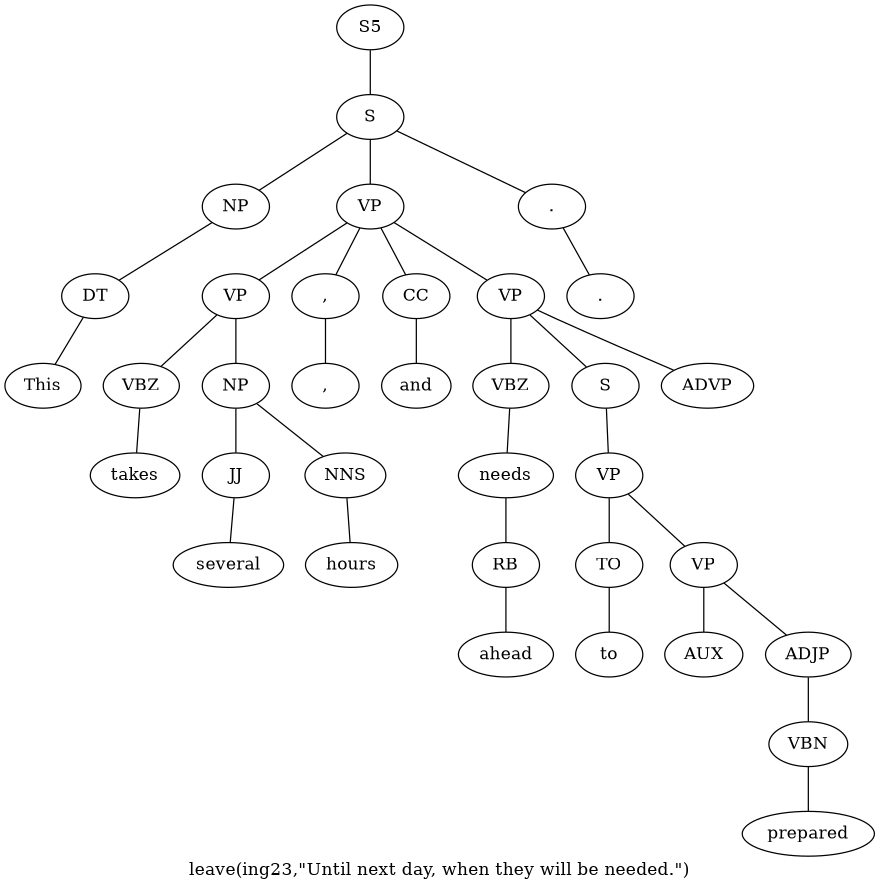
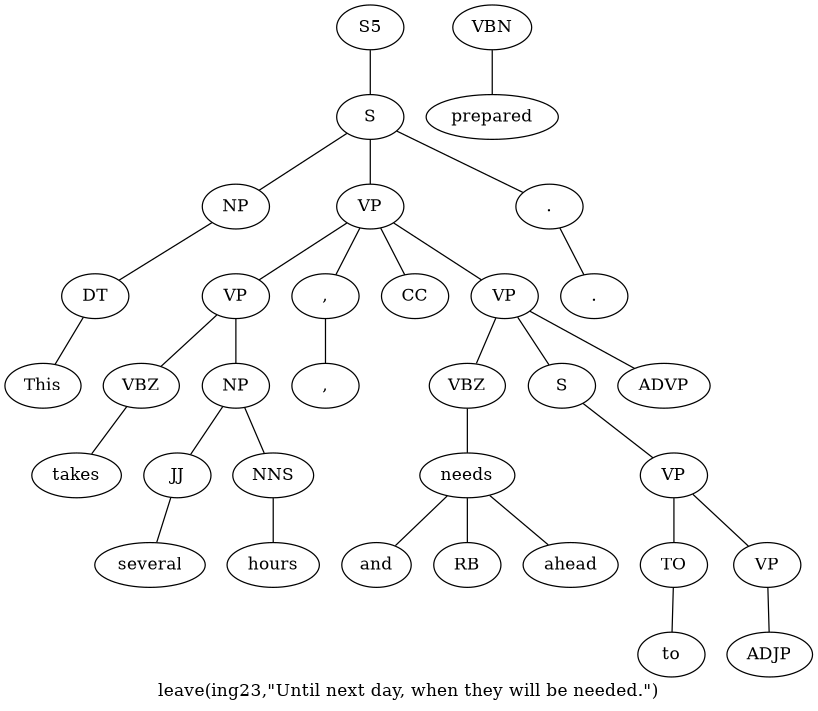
edge "CC" -- "and": now "needs" -- "and"
edge "RB" -- "ahead": now "needs" -- "ahead"
node "AUX": removed
edge "ADJP" -- "VBN": removed
